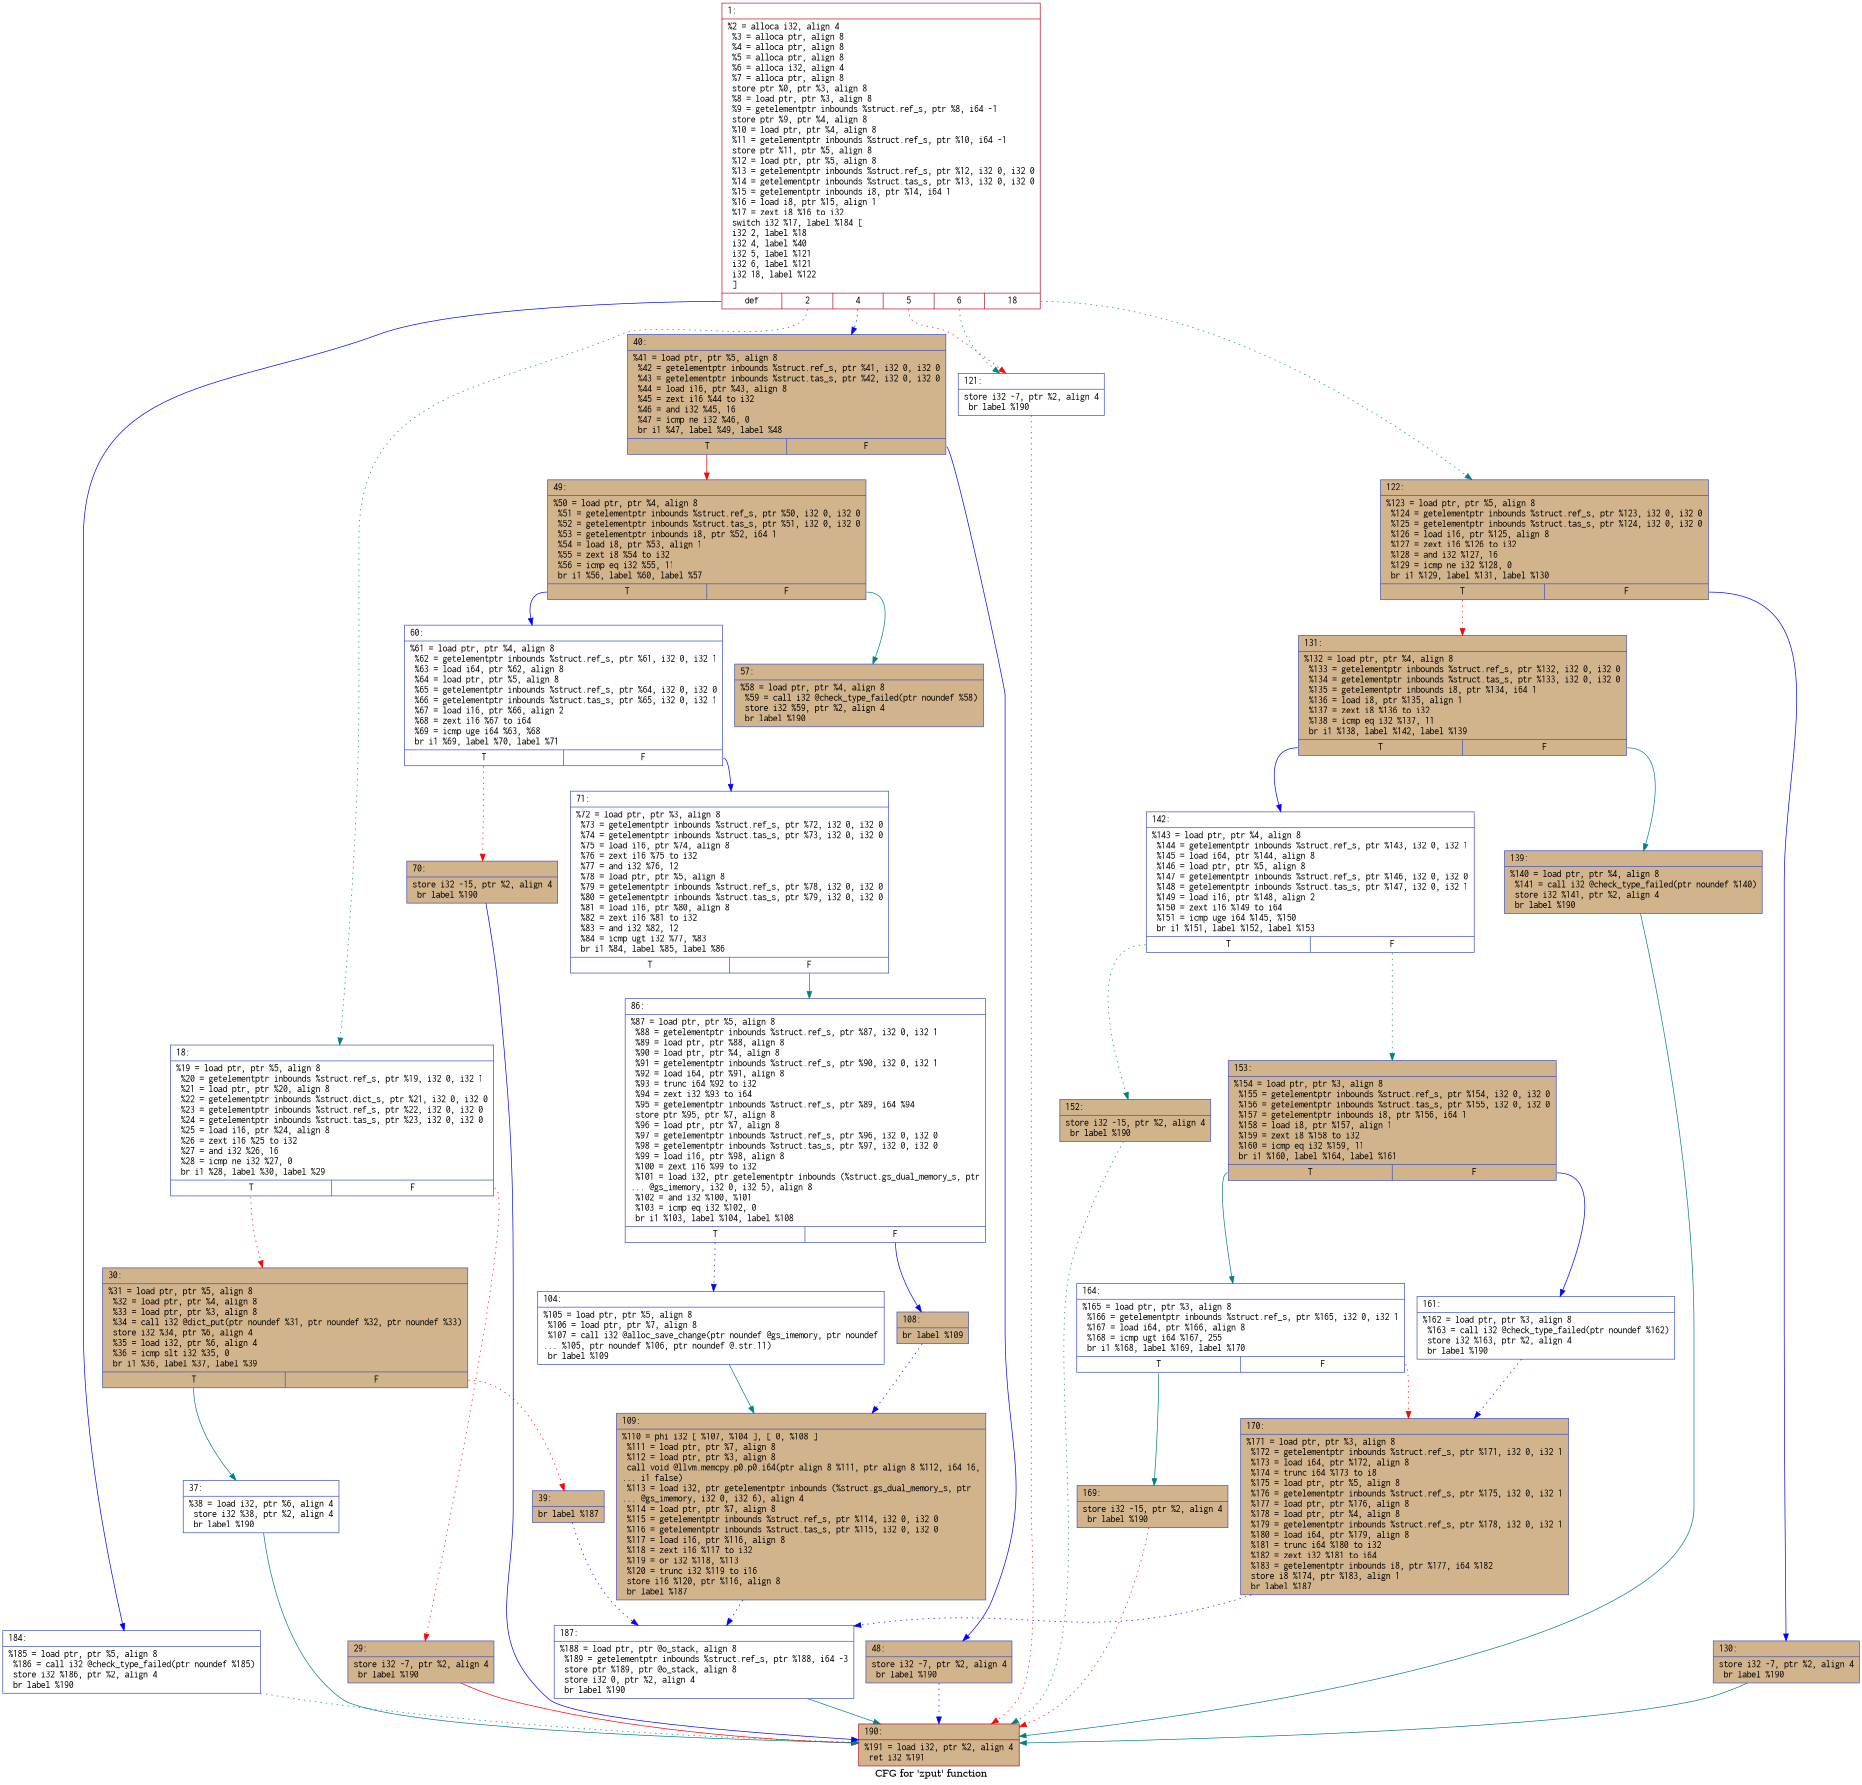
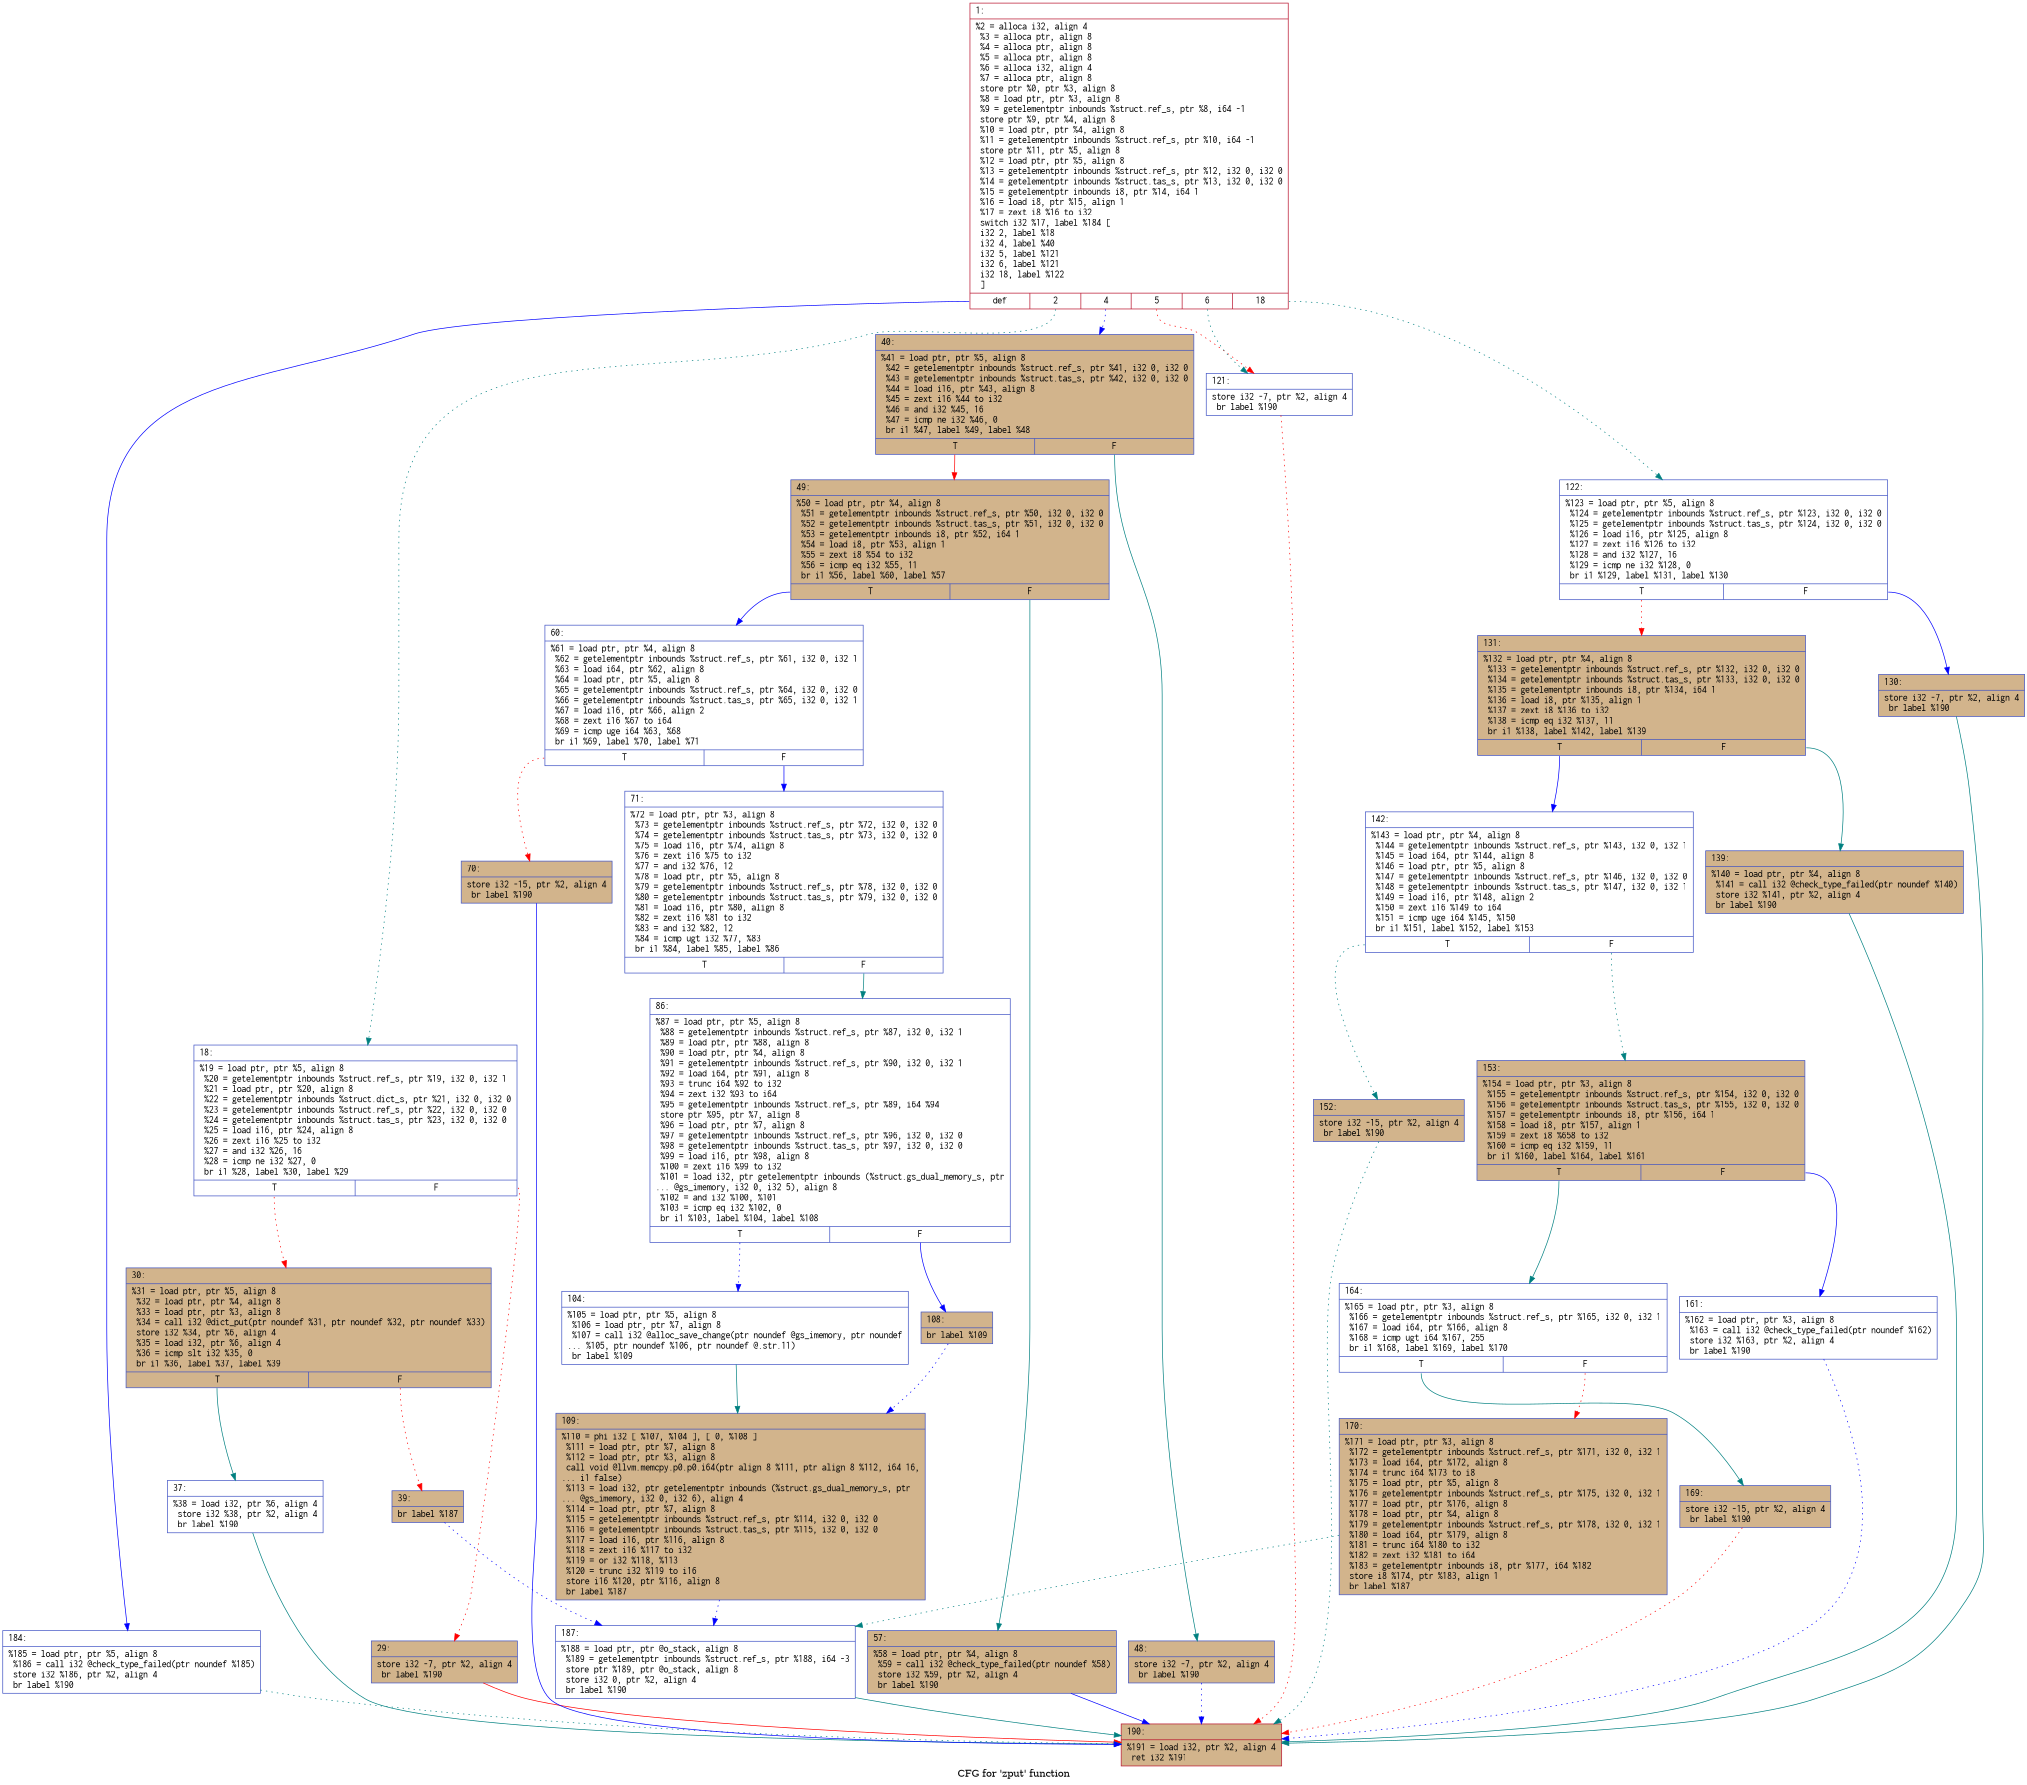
node "122:": fillcolor tan -> white
edge "40:" -> "48:": color blue -> teal
node "153:": text "%159 = zext i8 %158 to i32" -> "%159 = zext i8 %658 to i32"
edge "161:" -> "170:": now "161:" -> "190:"
edge "170:" -> "187:": color blue -> teal
edge "57:" -> "190:": added
